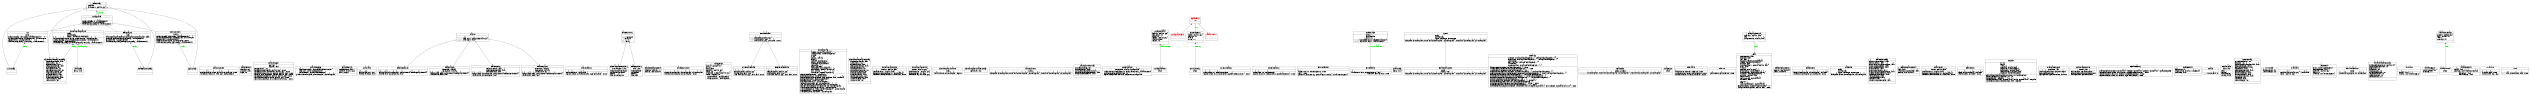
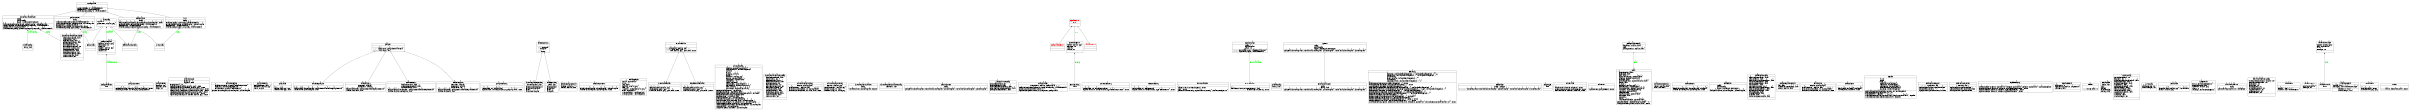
edge "Configurable" -> "BaseConfig": now "ConfigMetadata" -> "BaseConfig"
